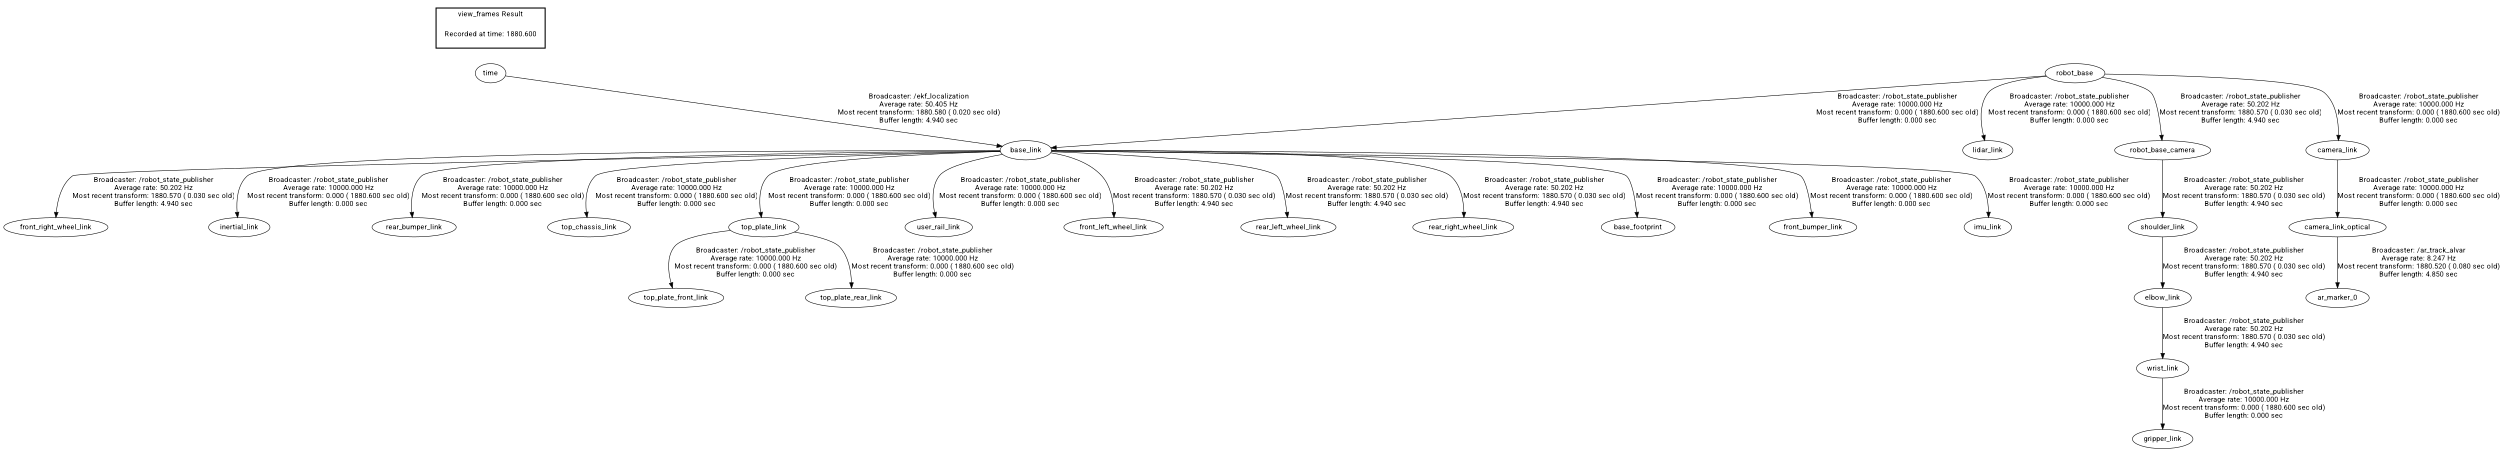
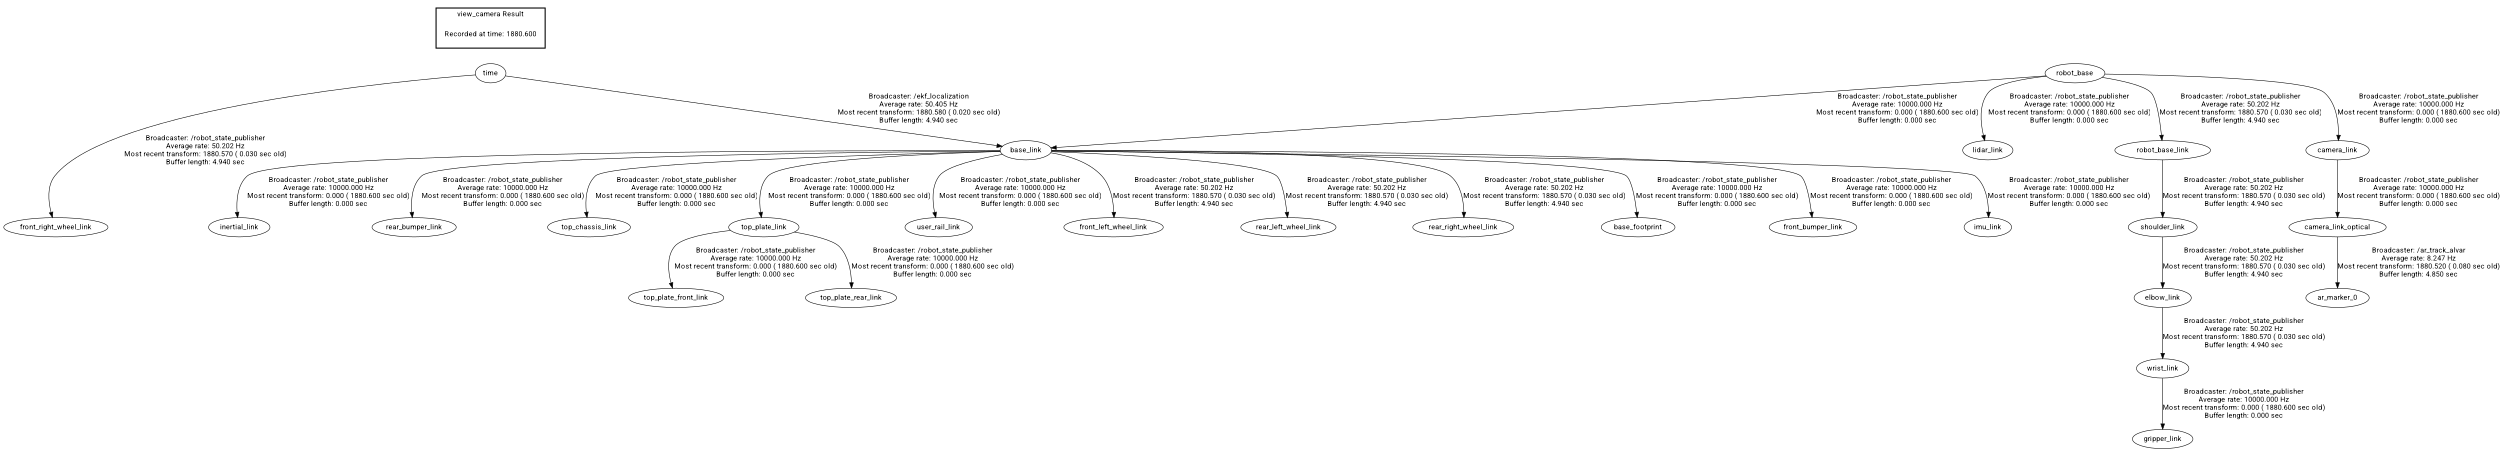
cluster "view_frames Result": label "view_frames Result" -> "view_camera Result"
node "robot_base_camera": label "robot_base_camera" -> "robot_base_link"
edge "base_link" -> "front_right_wheel_link": now "time" -> "front_right_wheel_link"
